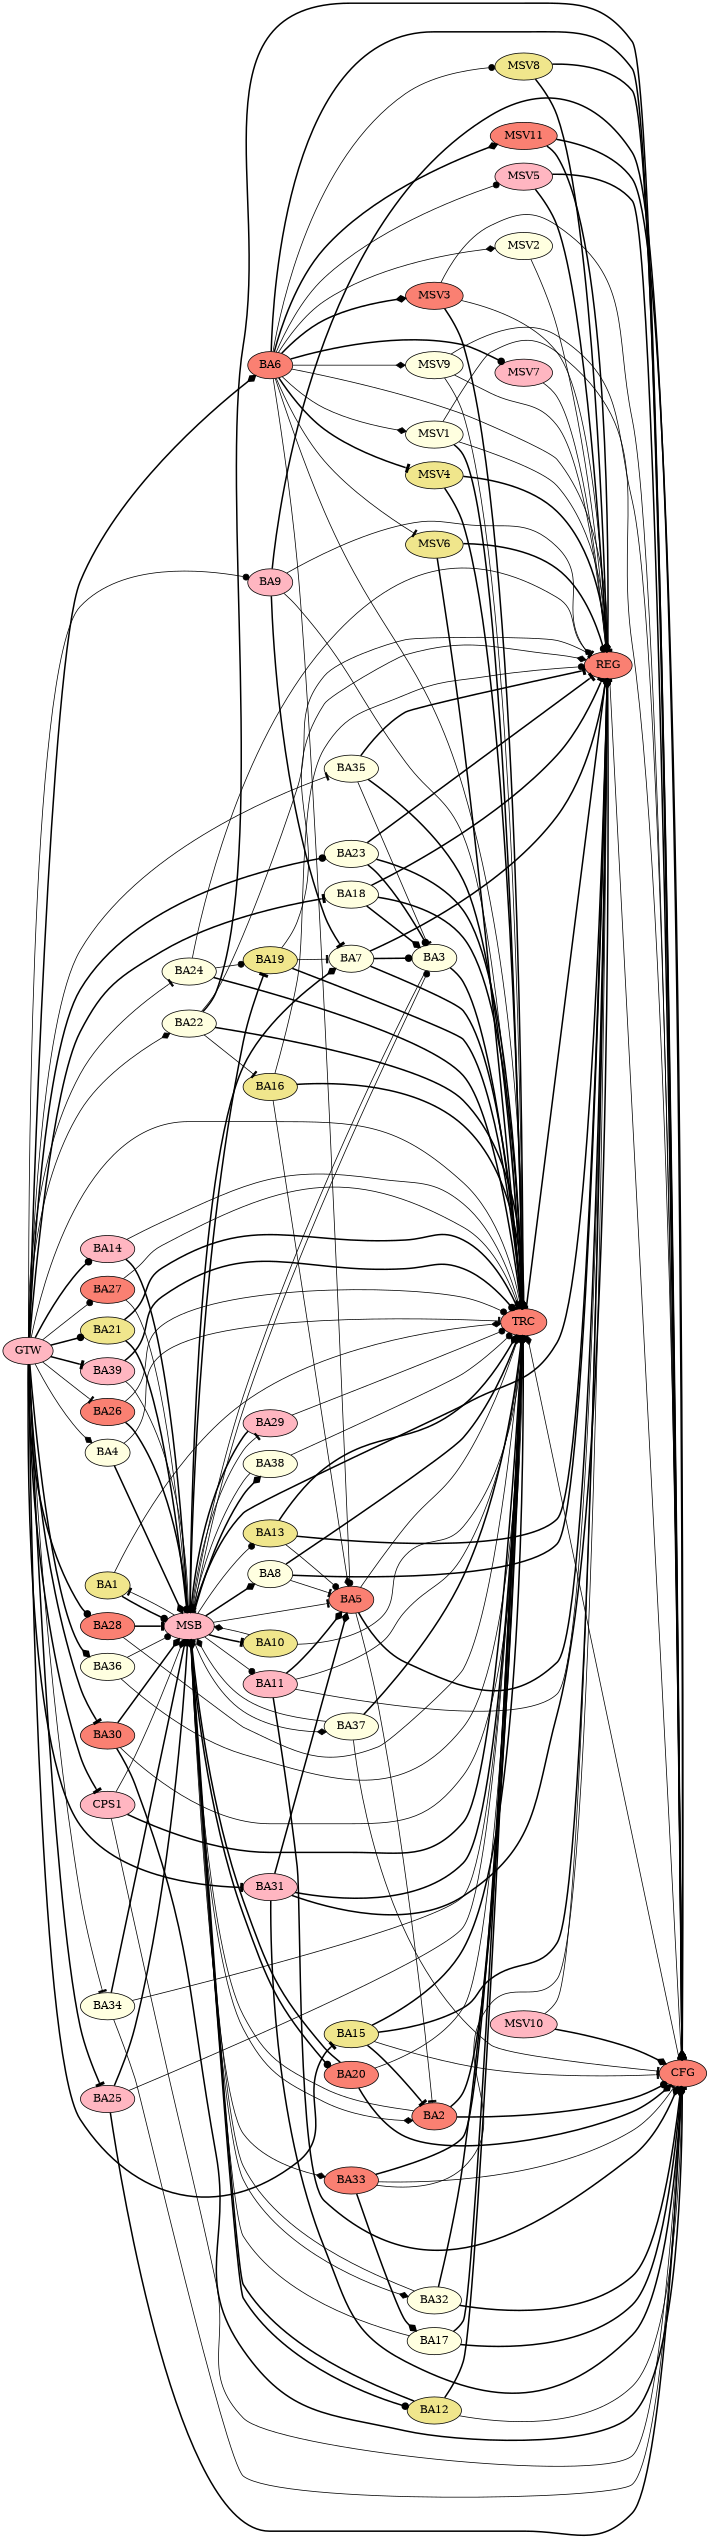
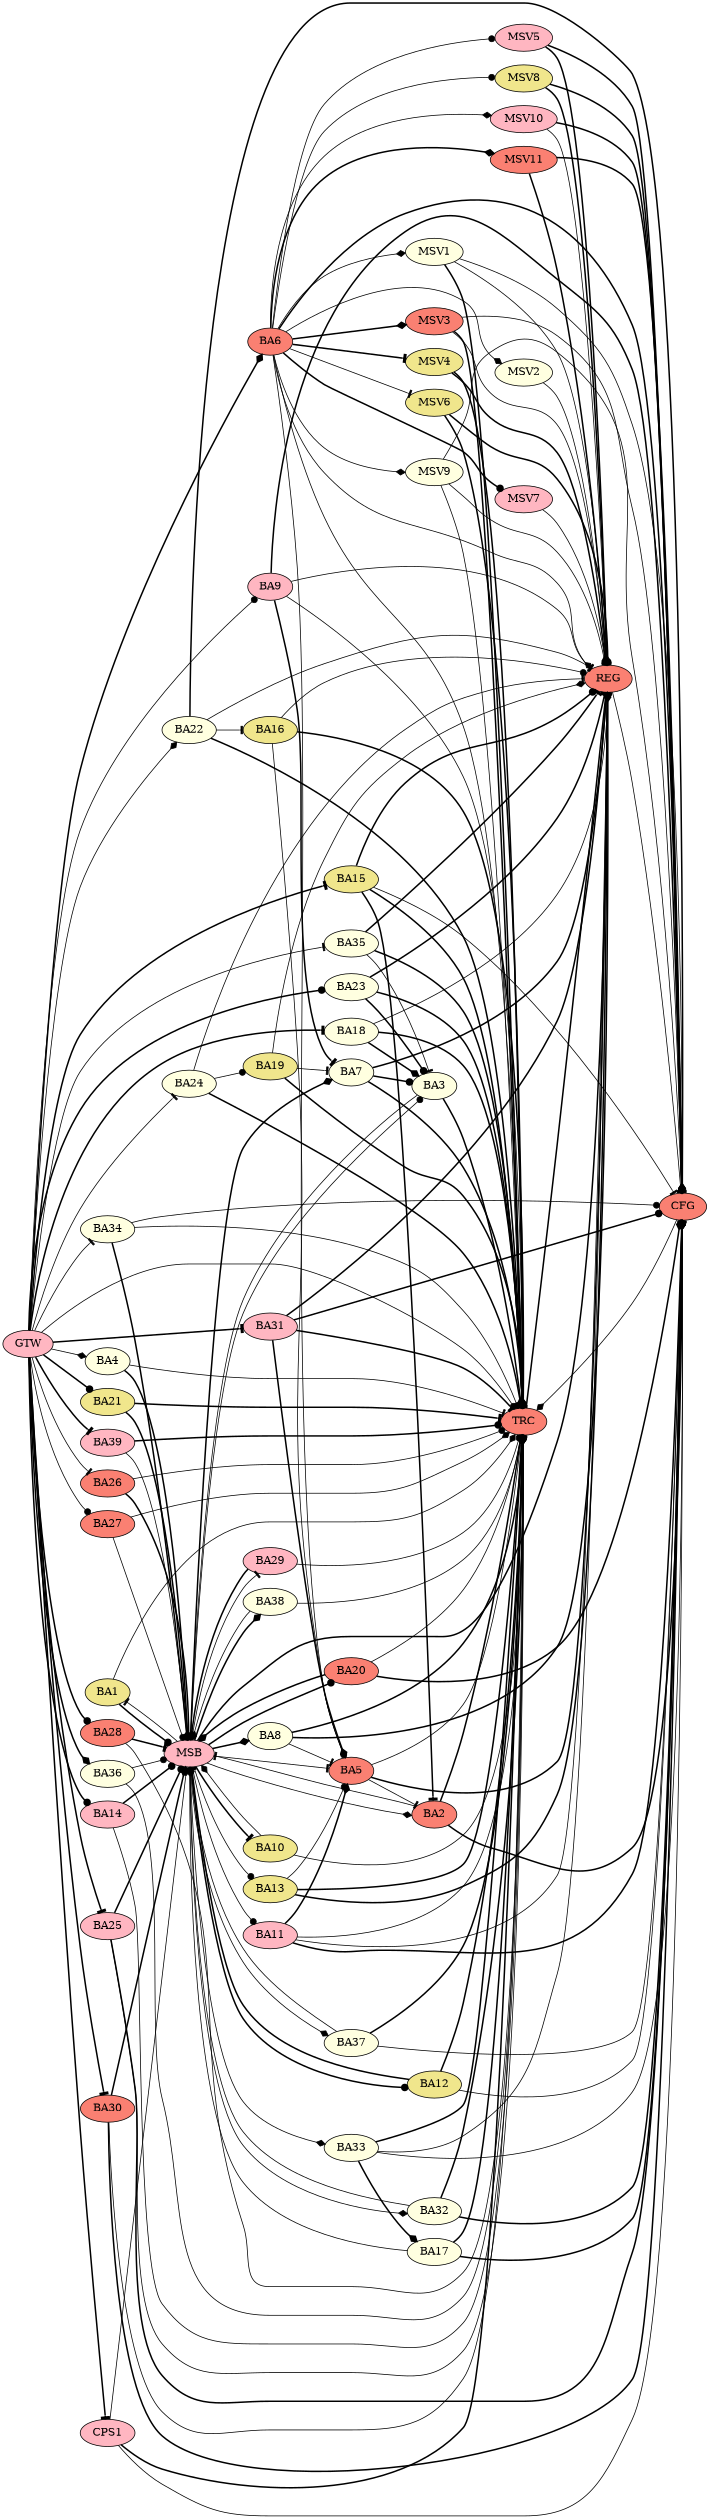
edge "BA6" -> "MSV10": added
edge "BA18" -> "REG": style bold -> solid
edge "MSB" -> "BA19": removed
node "BA33": fillcolor salmon -> lightyellow
